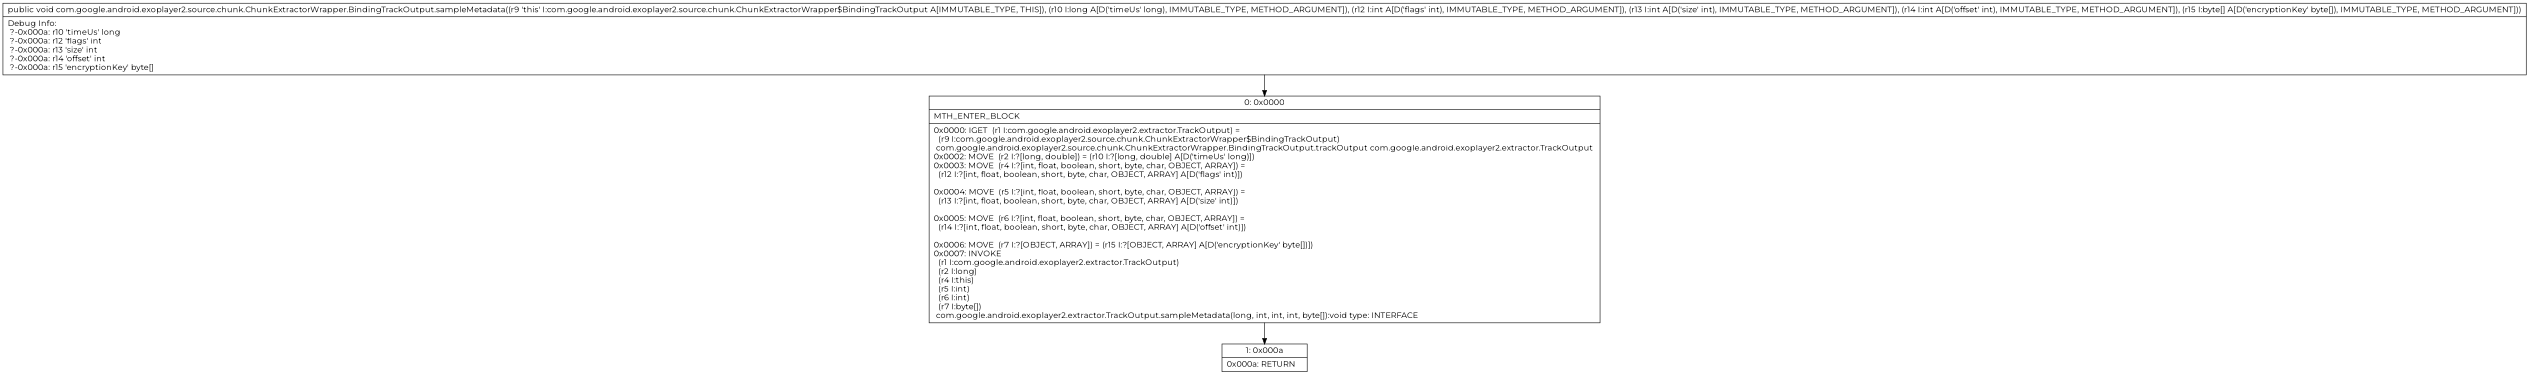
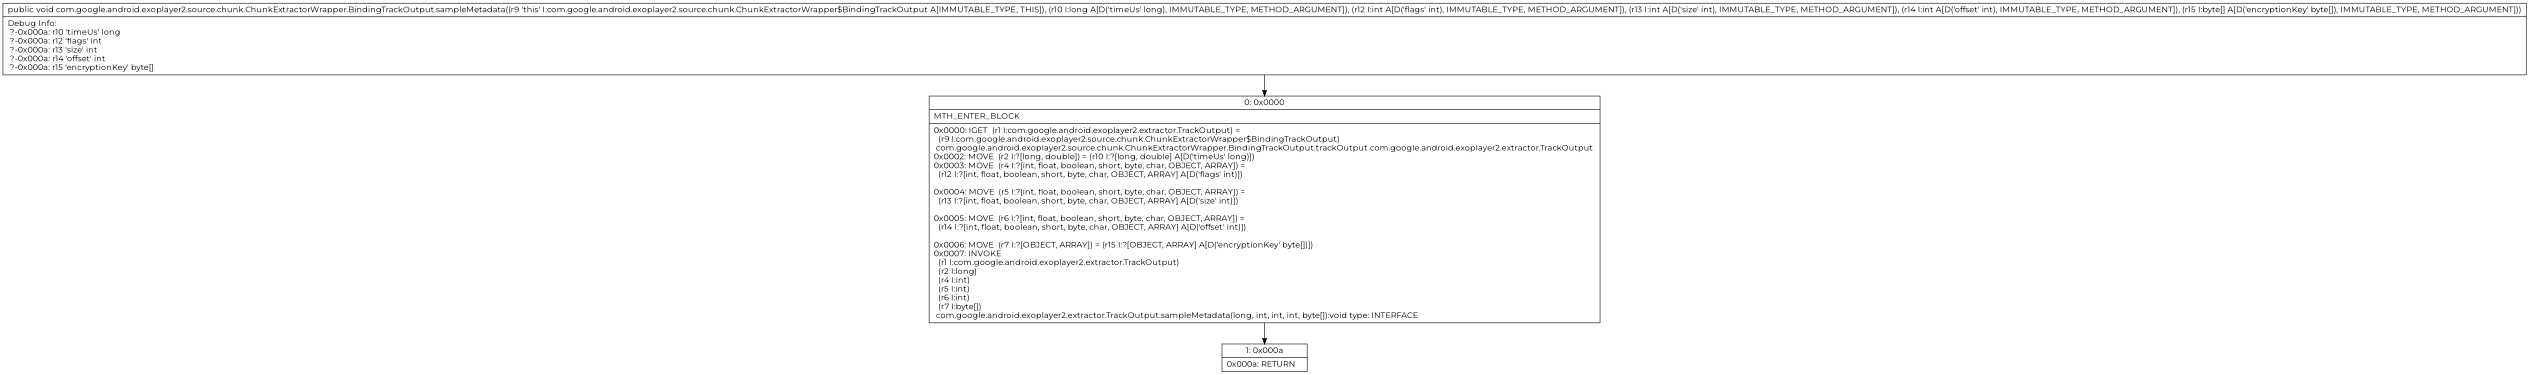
node "0: 0x0000": text "(r4 I:this)" -> "(r4 I:int)"
